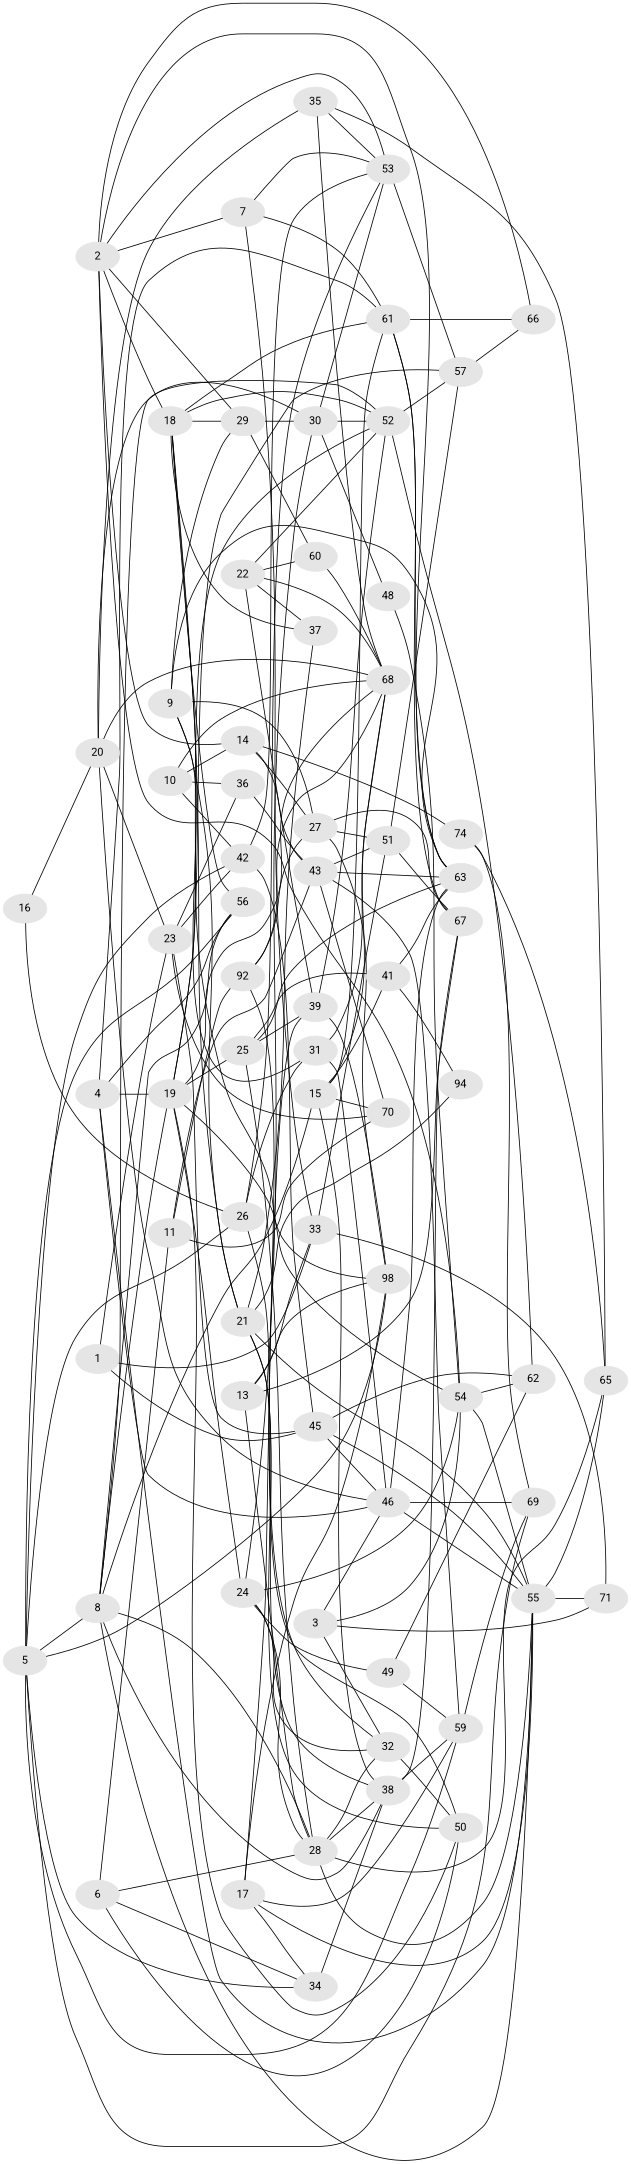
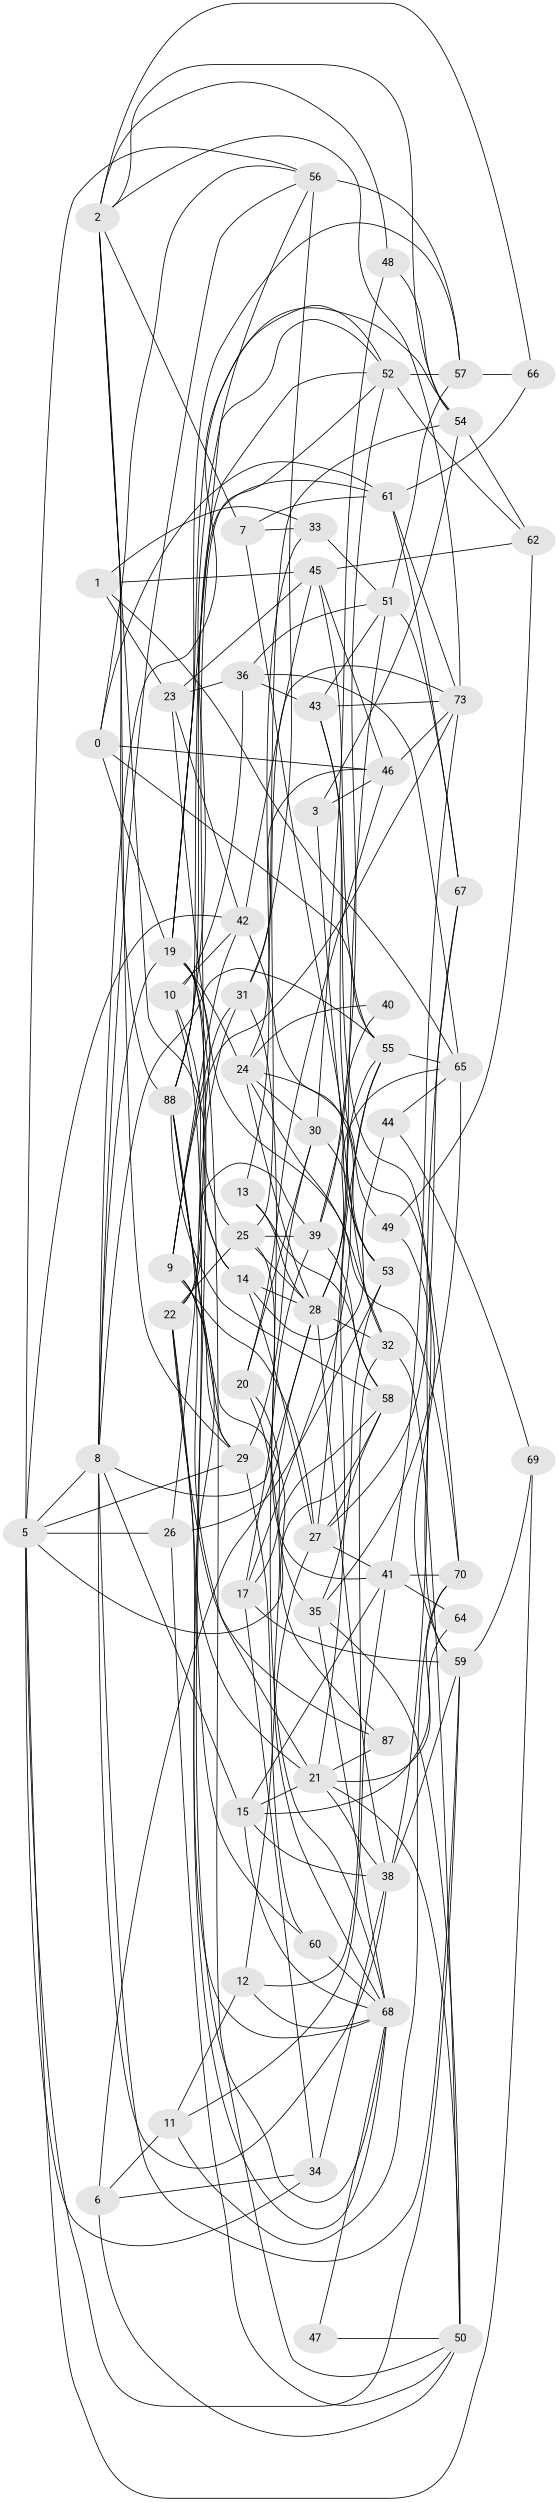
edge "53" -- "2": now "48" -- "2"
edge "53" -- "57": now "56" -- "57"
node "18": label "18" -> "88"
edge "30" -- "52": removed
edge "56" -- "31": added
edge "51" -- "36": added
node "37": label "37" -> "87"
edge "61" -- "15": now "21" -- "15"
edge "14" -- "43": now "14" -- "28"
edge "36" -- "65": added
node "74": label "74" -> "44"
edge "1" -- "65": added
edge "20" -- "23": removed
node "63": label "63" -> "73"
node "16": removed
node "92": label "92" -> "12"
node "40": added
edge "43" -- "11": now "41" -- "11"
node "94": label "94" -> "64"
edge "42" -- "9": added
node "4": label "4" -> "0"
edge "67" -- "13": removed
edge "25" -- "22": added
node "98": label "98" -> "58"
edge "29" -- "5": added
edge "54" -- "55": removed
edge "46" -- "69": removed
edge "46" -- "55": removed
edge "27" -- "41": added
edge "41" -- "70": added
node "71": removed
edge "35" -- "50": added
edge "8" -- "59": added
node "47": added
